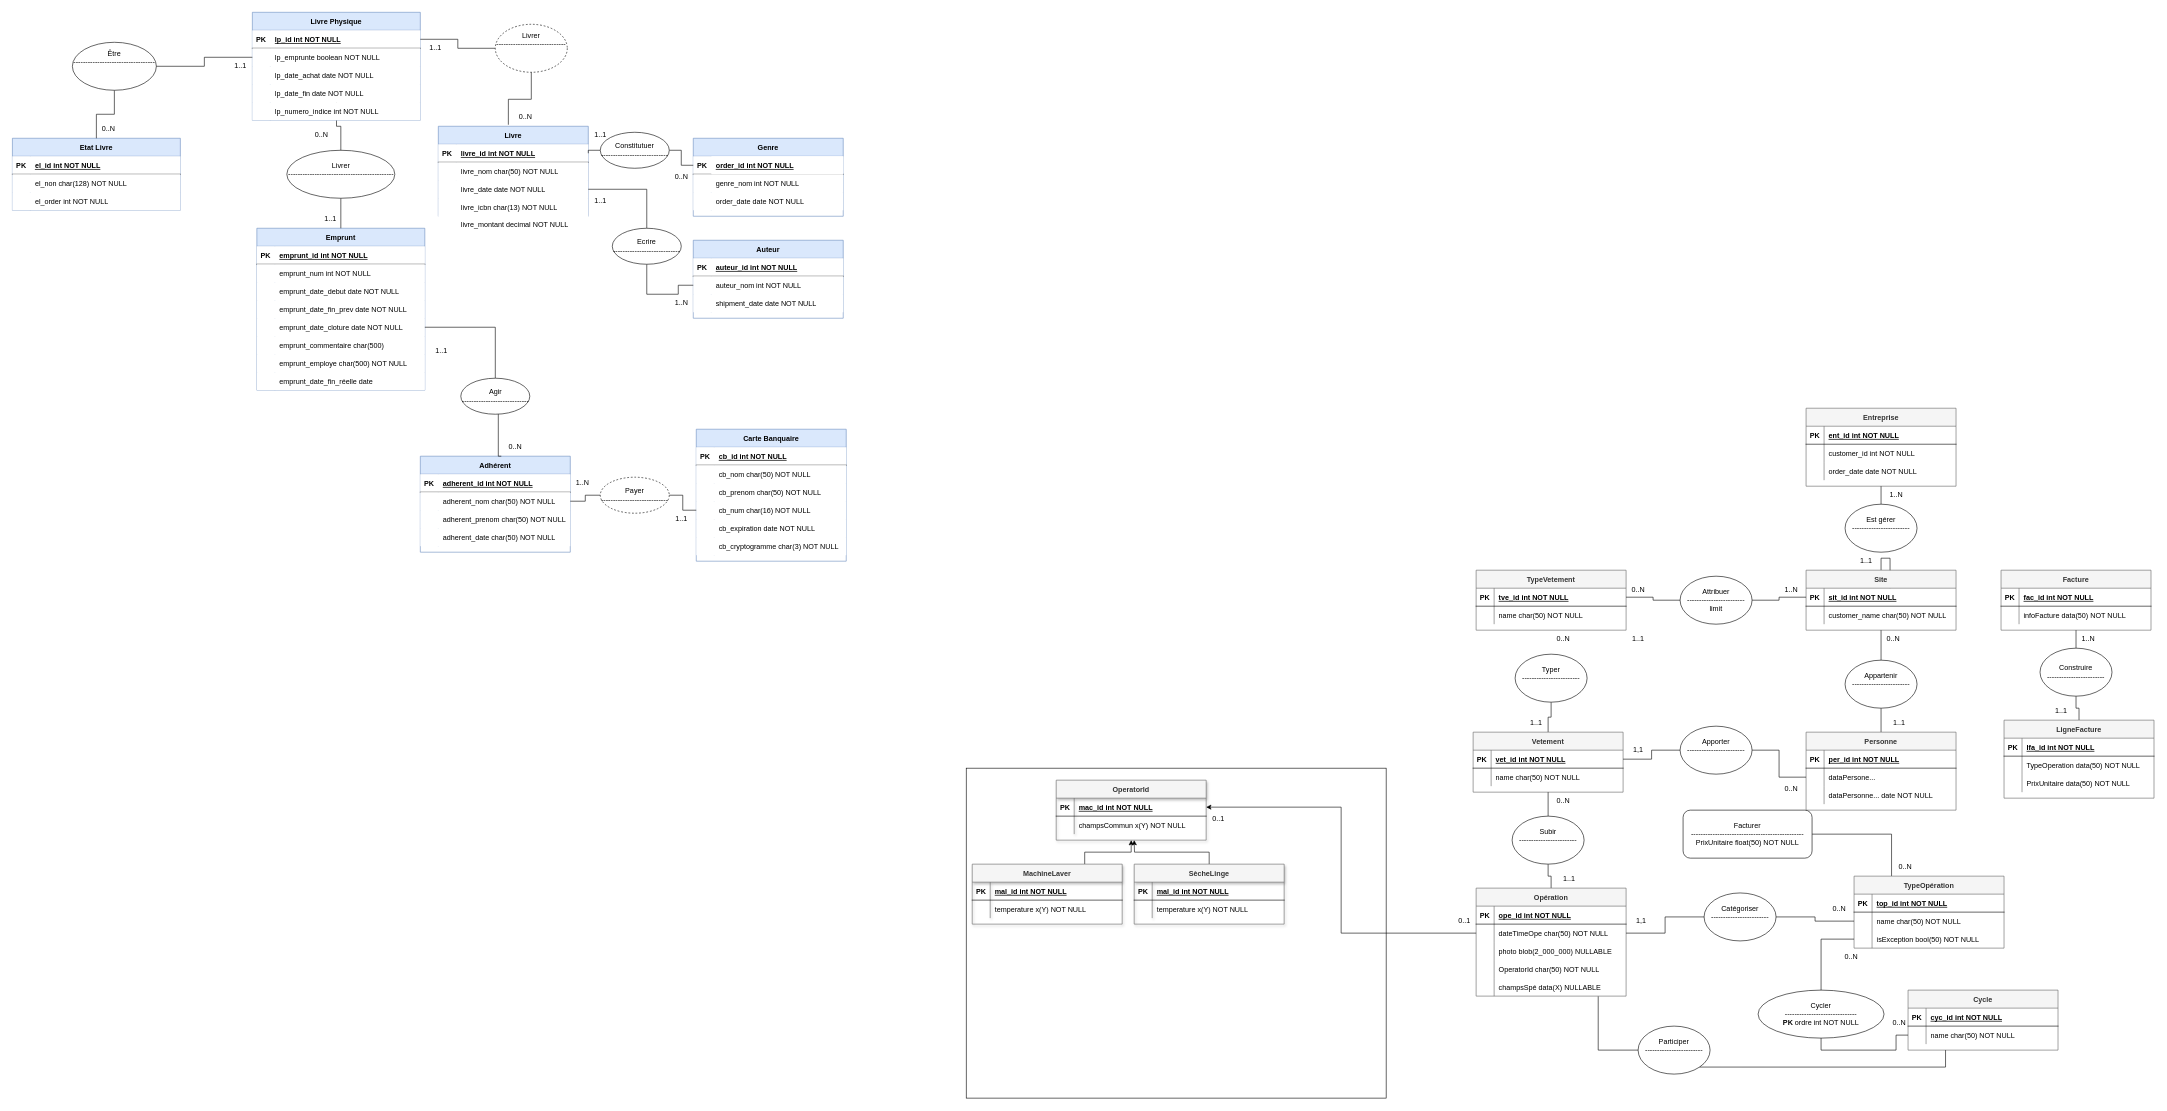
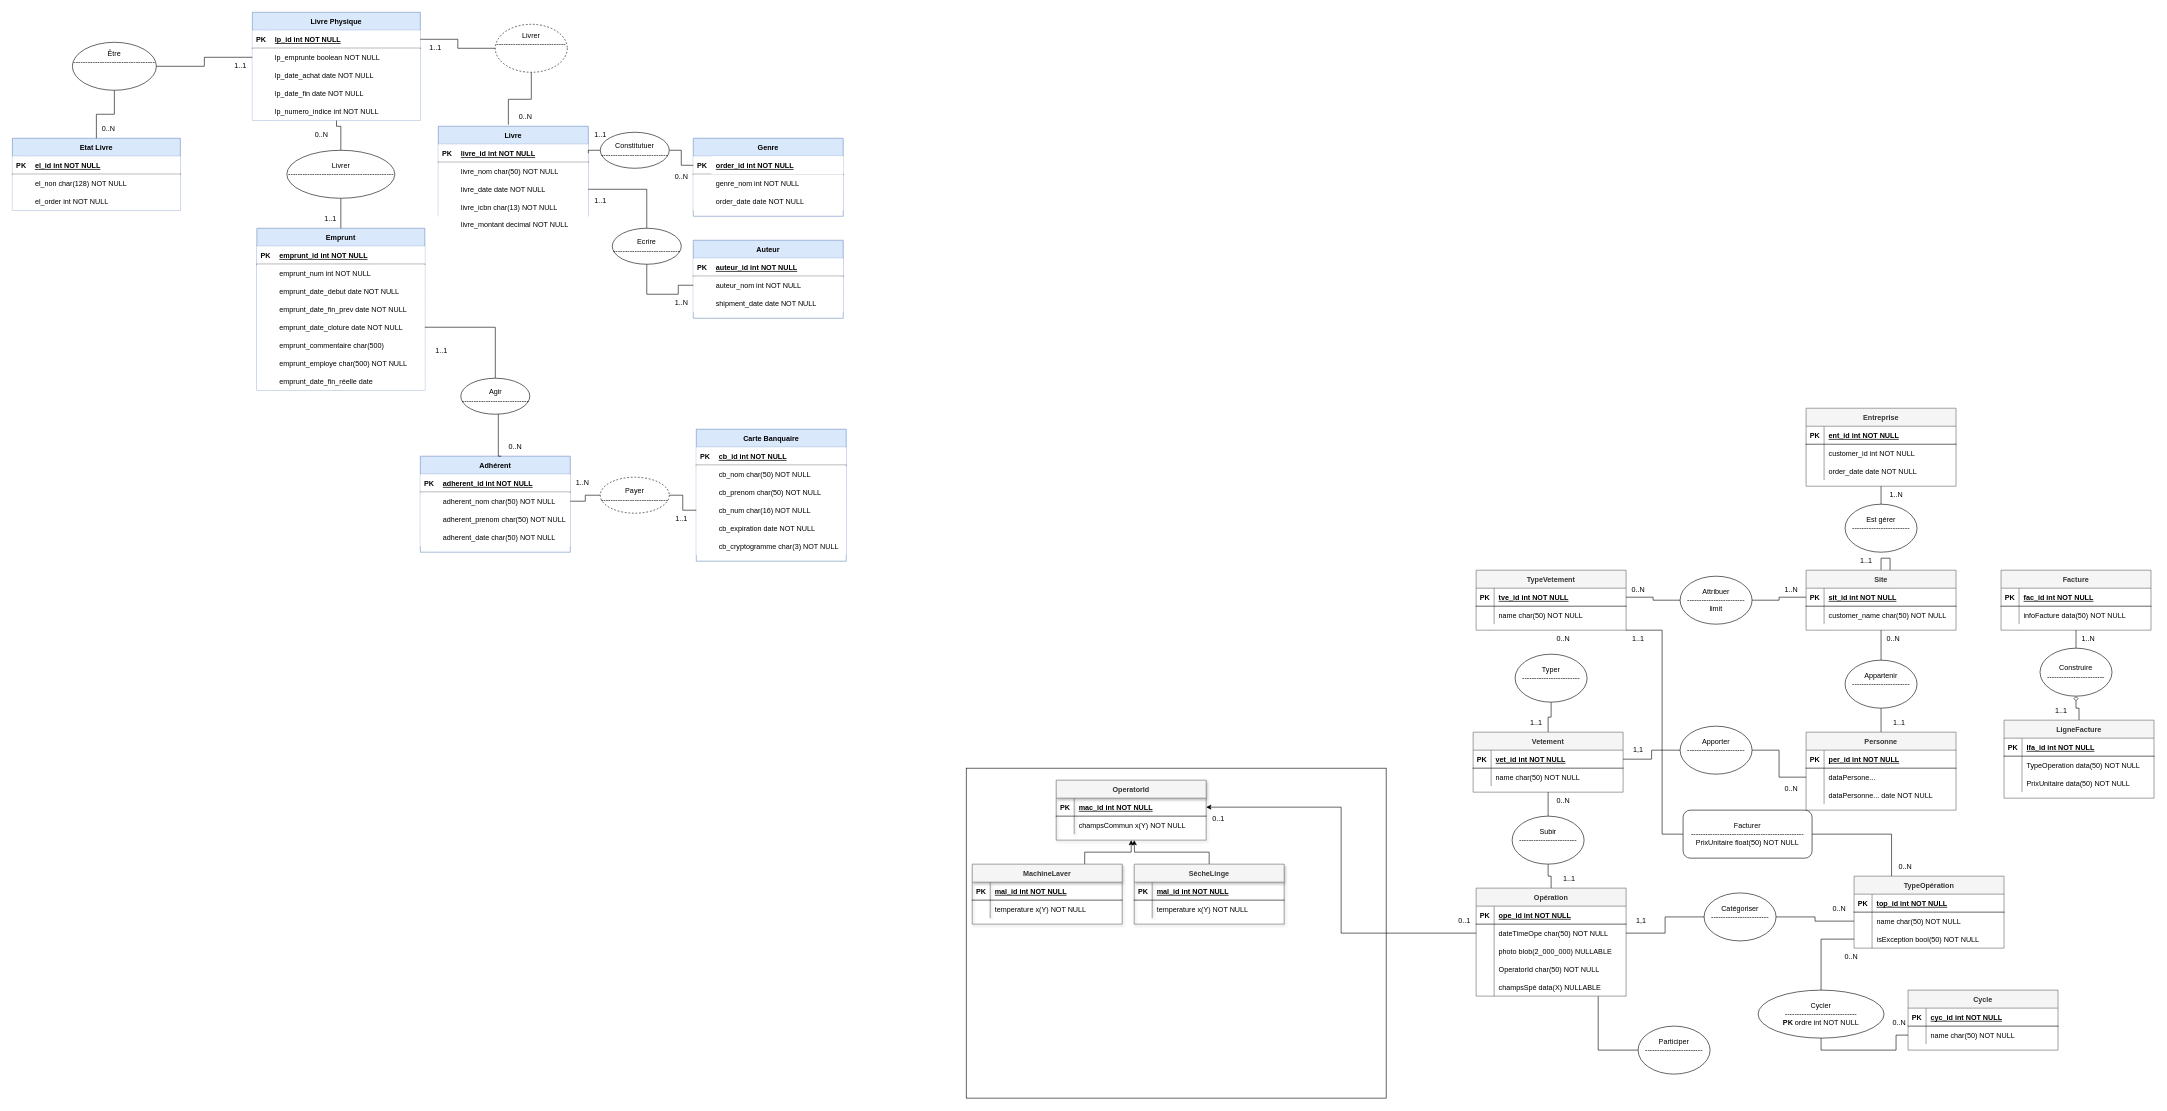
edge "Construire ------------------------" -- "LigneFacture": arrowhead none -> diamond
edge "TypeVetement" -- "Facturer ----------------------------------------------- PrixUnitaire float(50) NOT NULL": added
edge "Cycle" -- "Participer ------------------------": removed
